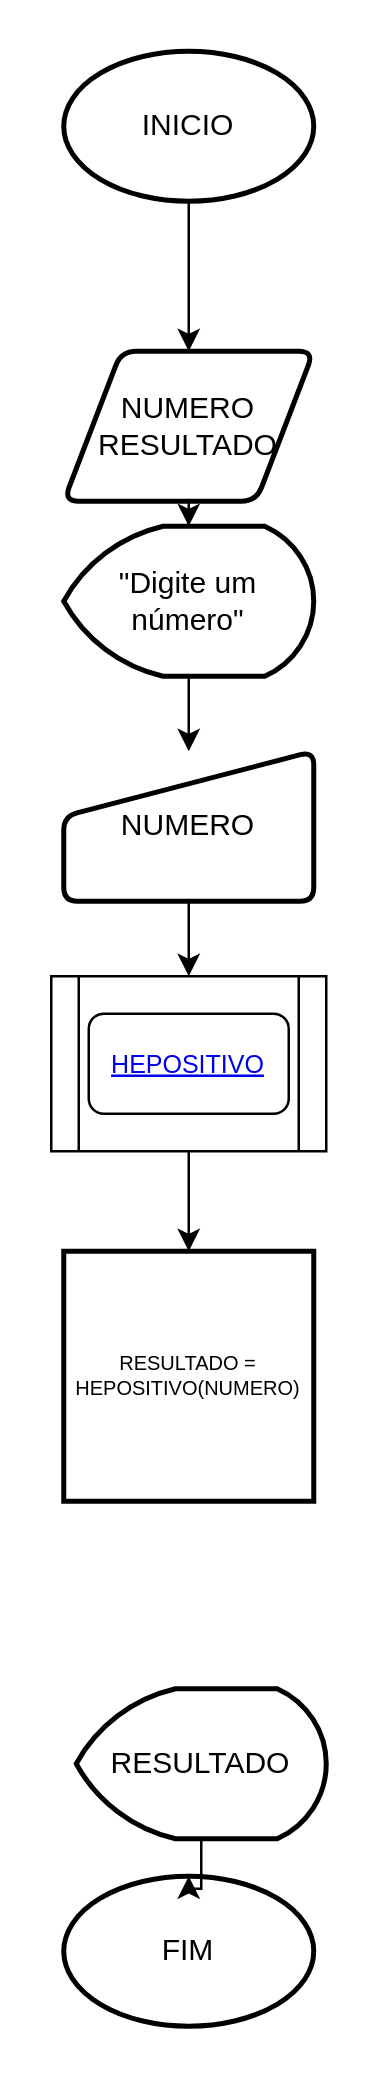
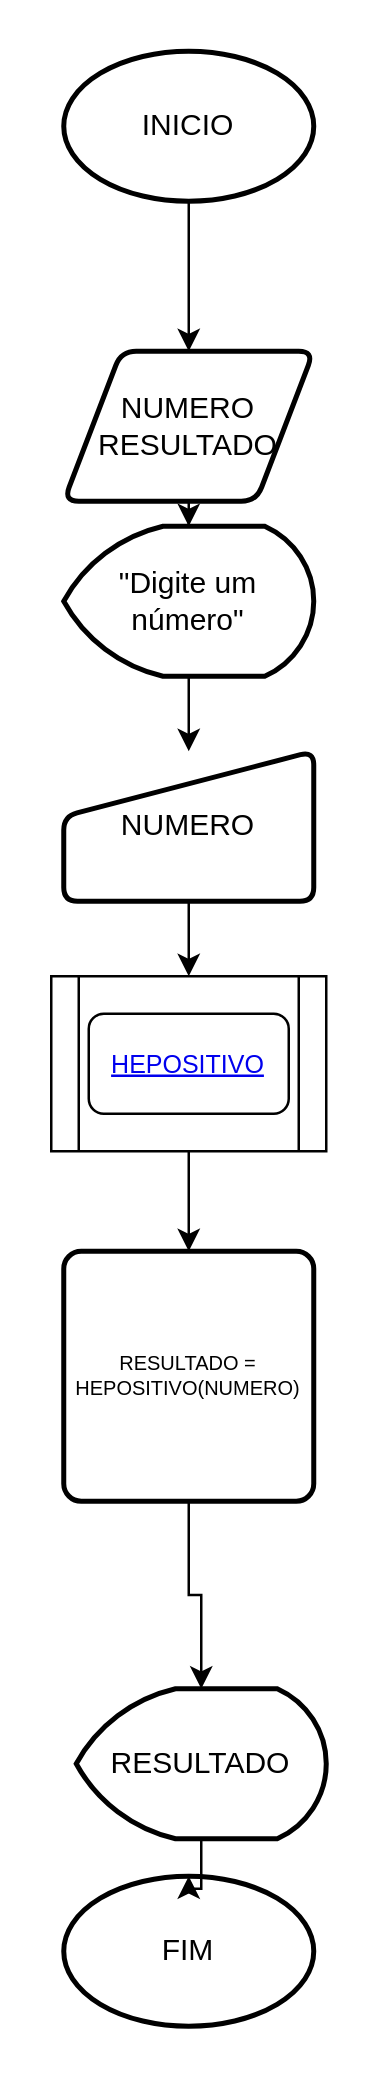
node "RESULTADO = HEPOSITIVO(NUMERO)": shape rectangle -> rounded rectangle
edge "RESULTADO = HEPOSITIVO(NUMERO)" -> "RESULTADO": added
